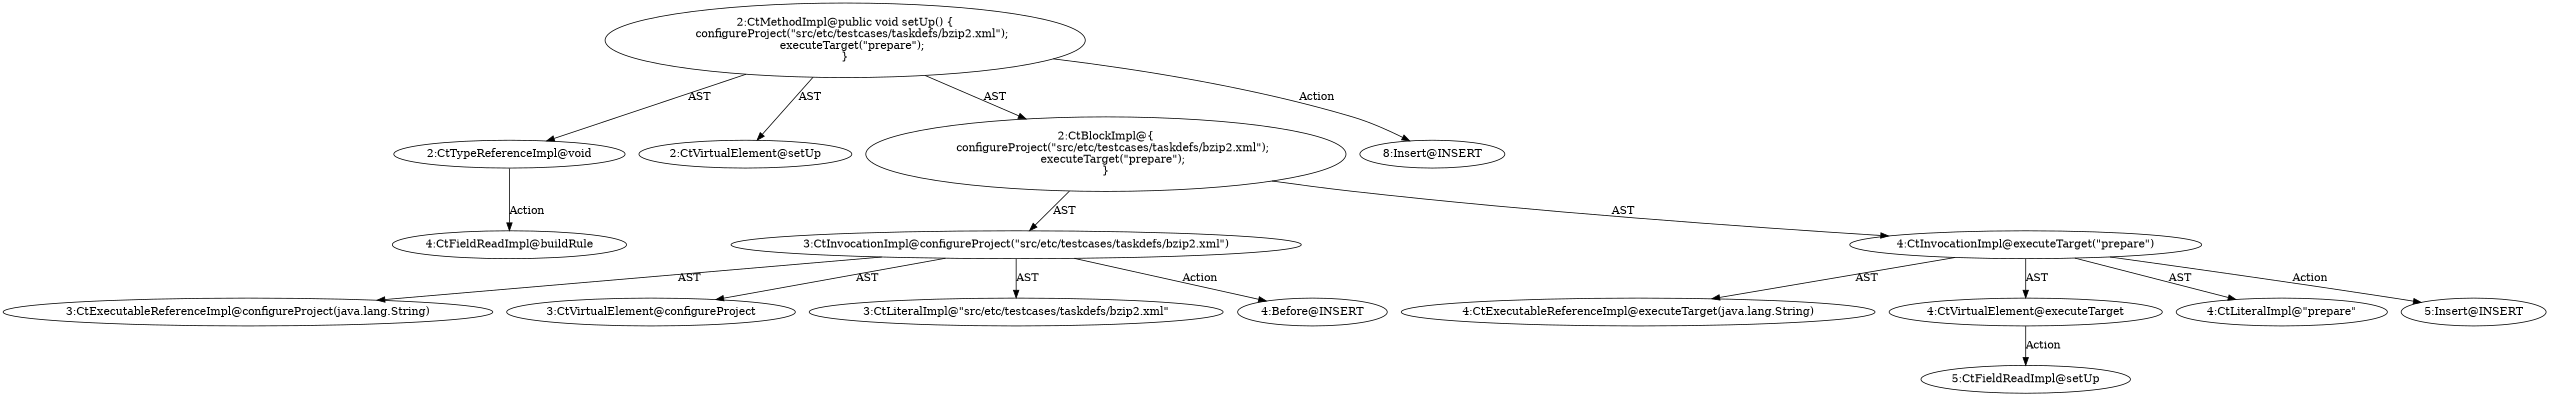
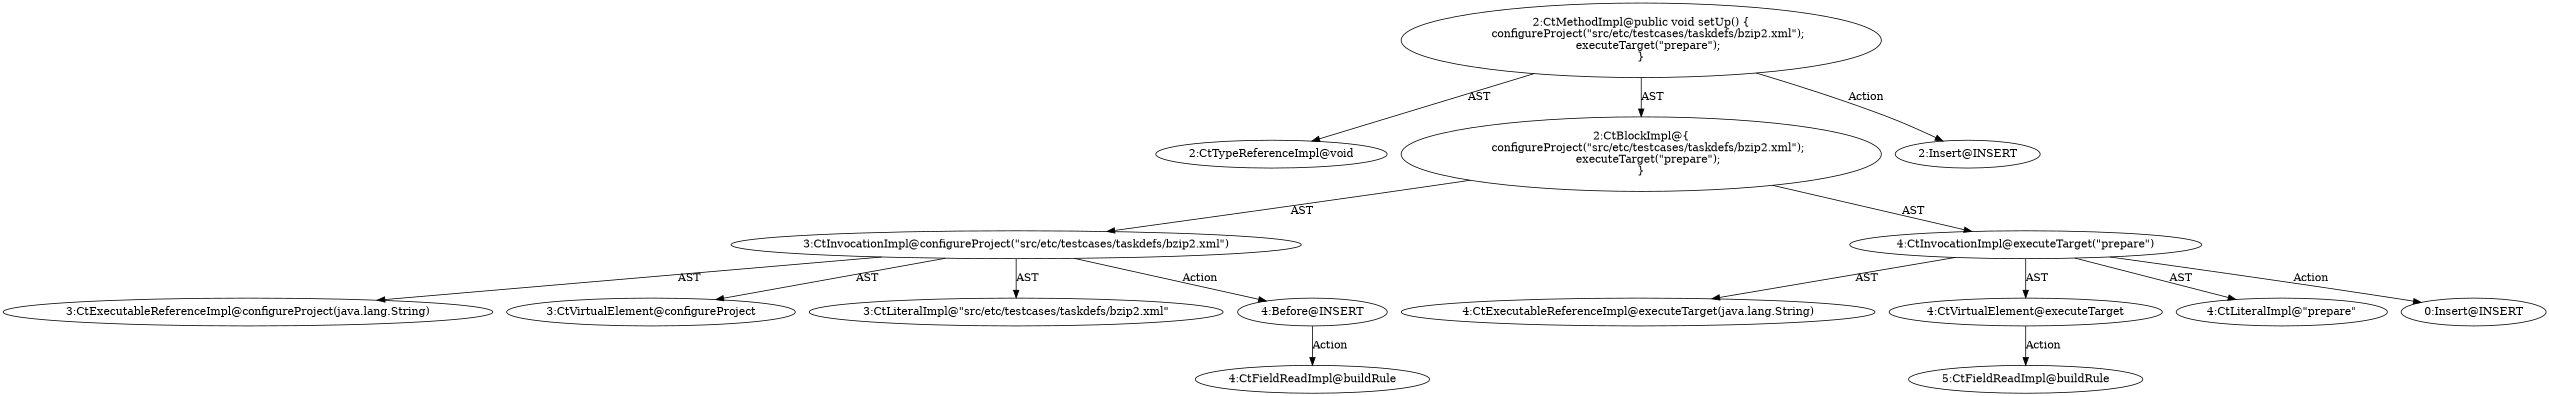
node "2:CtVirtualElement@setUp": removed
node "8:Insert@INSERT": label "8:Insert@INSERT" -> "2:Insert@INSERT"
edge "2:CtTypeReferenceImpl@void" -> "4:CtFieldReadImpl@buildRule": now "4:Before@INSERT" -> "4:CtFieldReadImpl@buildRule"
node "5:Insert@INSERT": label "5:Insert@INSERT" -> "0:Insert@INSERT"
node "5:CtFieldReadImpl@setUp": label "5:CtFieldReadImpl@setUp" -> "5:CtFieldReadImpl@buildRule"
